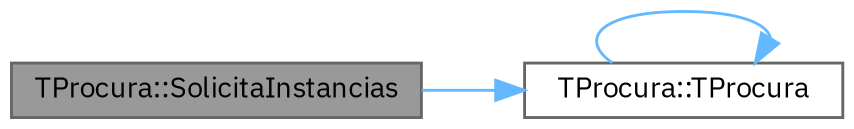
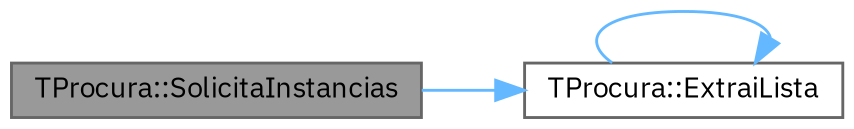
node "TProcura::TProcura": label "TProcura::TProcura" -> "TProcura::ExtraiLista"
